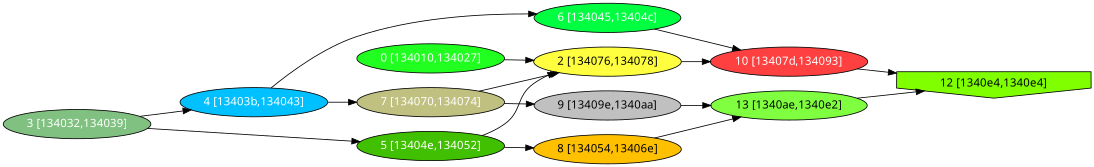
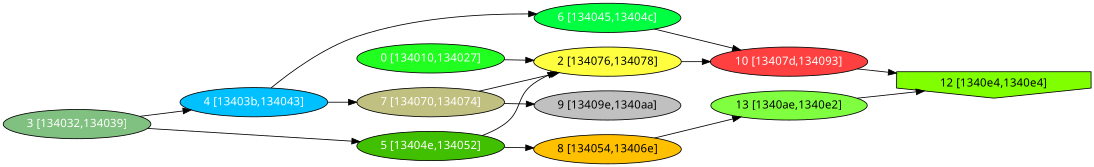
edge "9 [13409e,1340aa]" -> "13 [1340ae,1340e2]": removed
